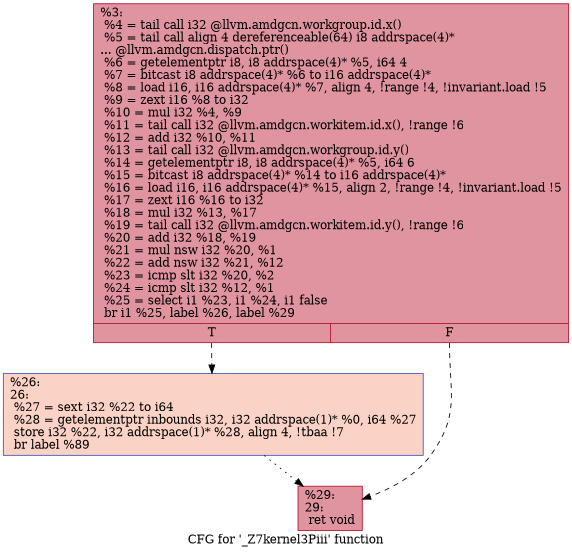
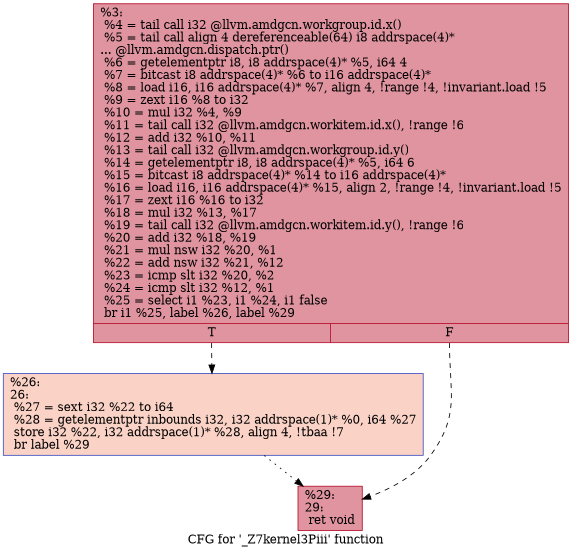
node "%26:": text "br label %89" -> "br label %29"
